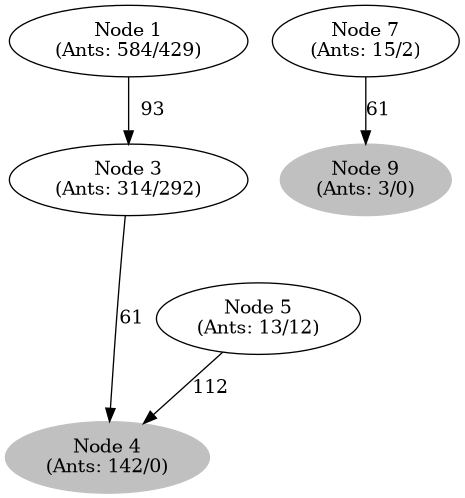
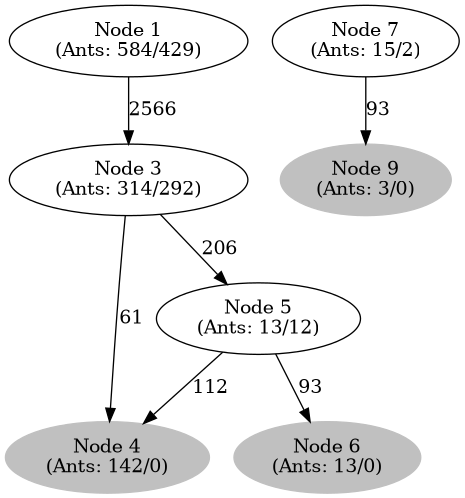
edge "Node 1 (Ants: 584/429)" -> "Node 3 (Ants: 314/292)": label "93" -> "2566"
edge "Node 7 (Ants: 15/2)" -> "Node 9 (Ants: 3/0)": label "61" -> "93"
edge "Node 3 (Ants: 314/292)" -> "Node 5 (Ants: 13/12)": added, label "206"
node "Node 6 (Ants: 13/0)": added
